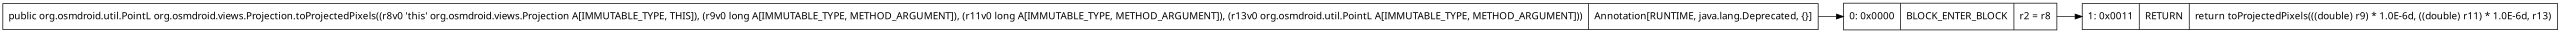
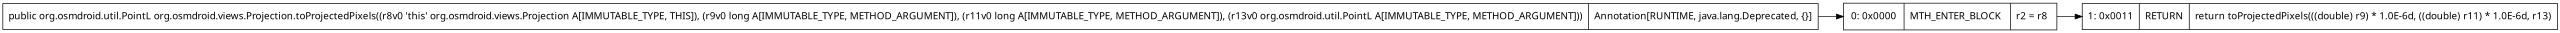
node "0: 0x0000": text "BLOCK_ENTER_BLOCK" -> "MTH_ENTER_BLOCK"
